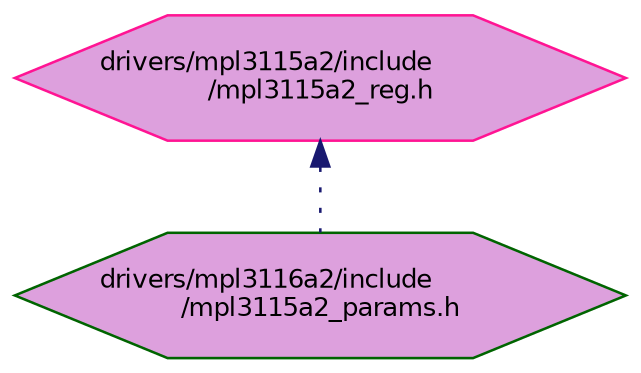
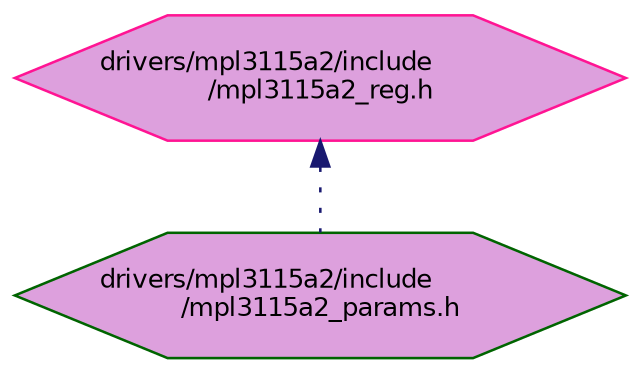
node "drivers/mpl3116a2/include /mpl3115a2_params.h": label "drivers/mpl3116a2/include /mpl3115a2_params.h" -> "drivers/mpl3115a2/include /mpl3115a2_params.h"
